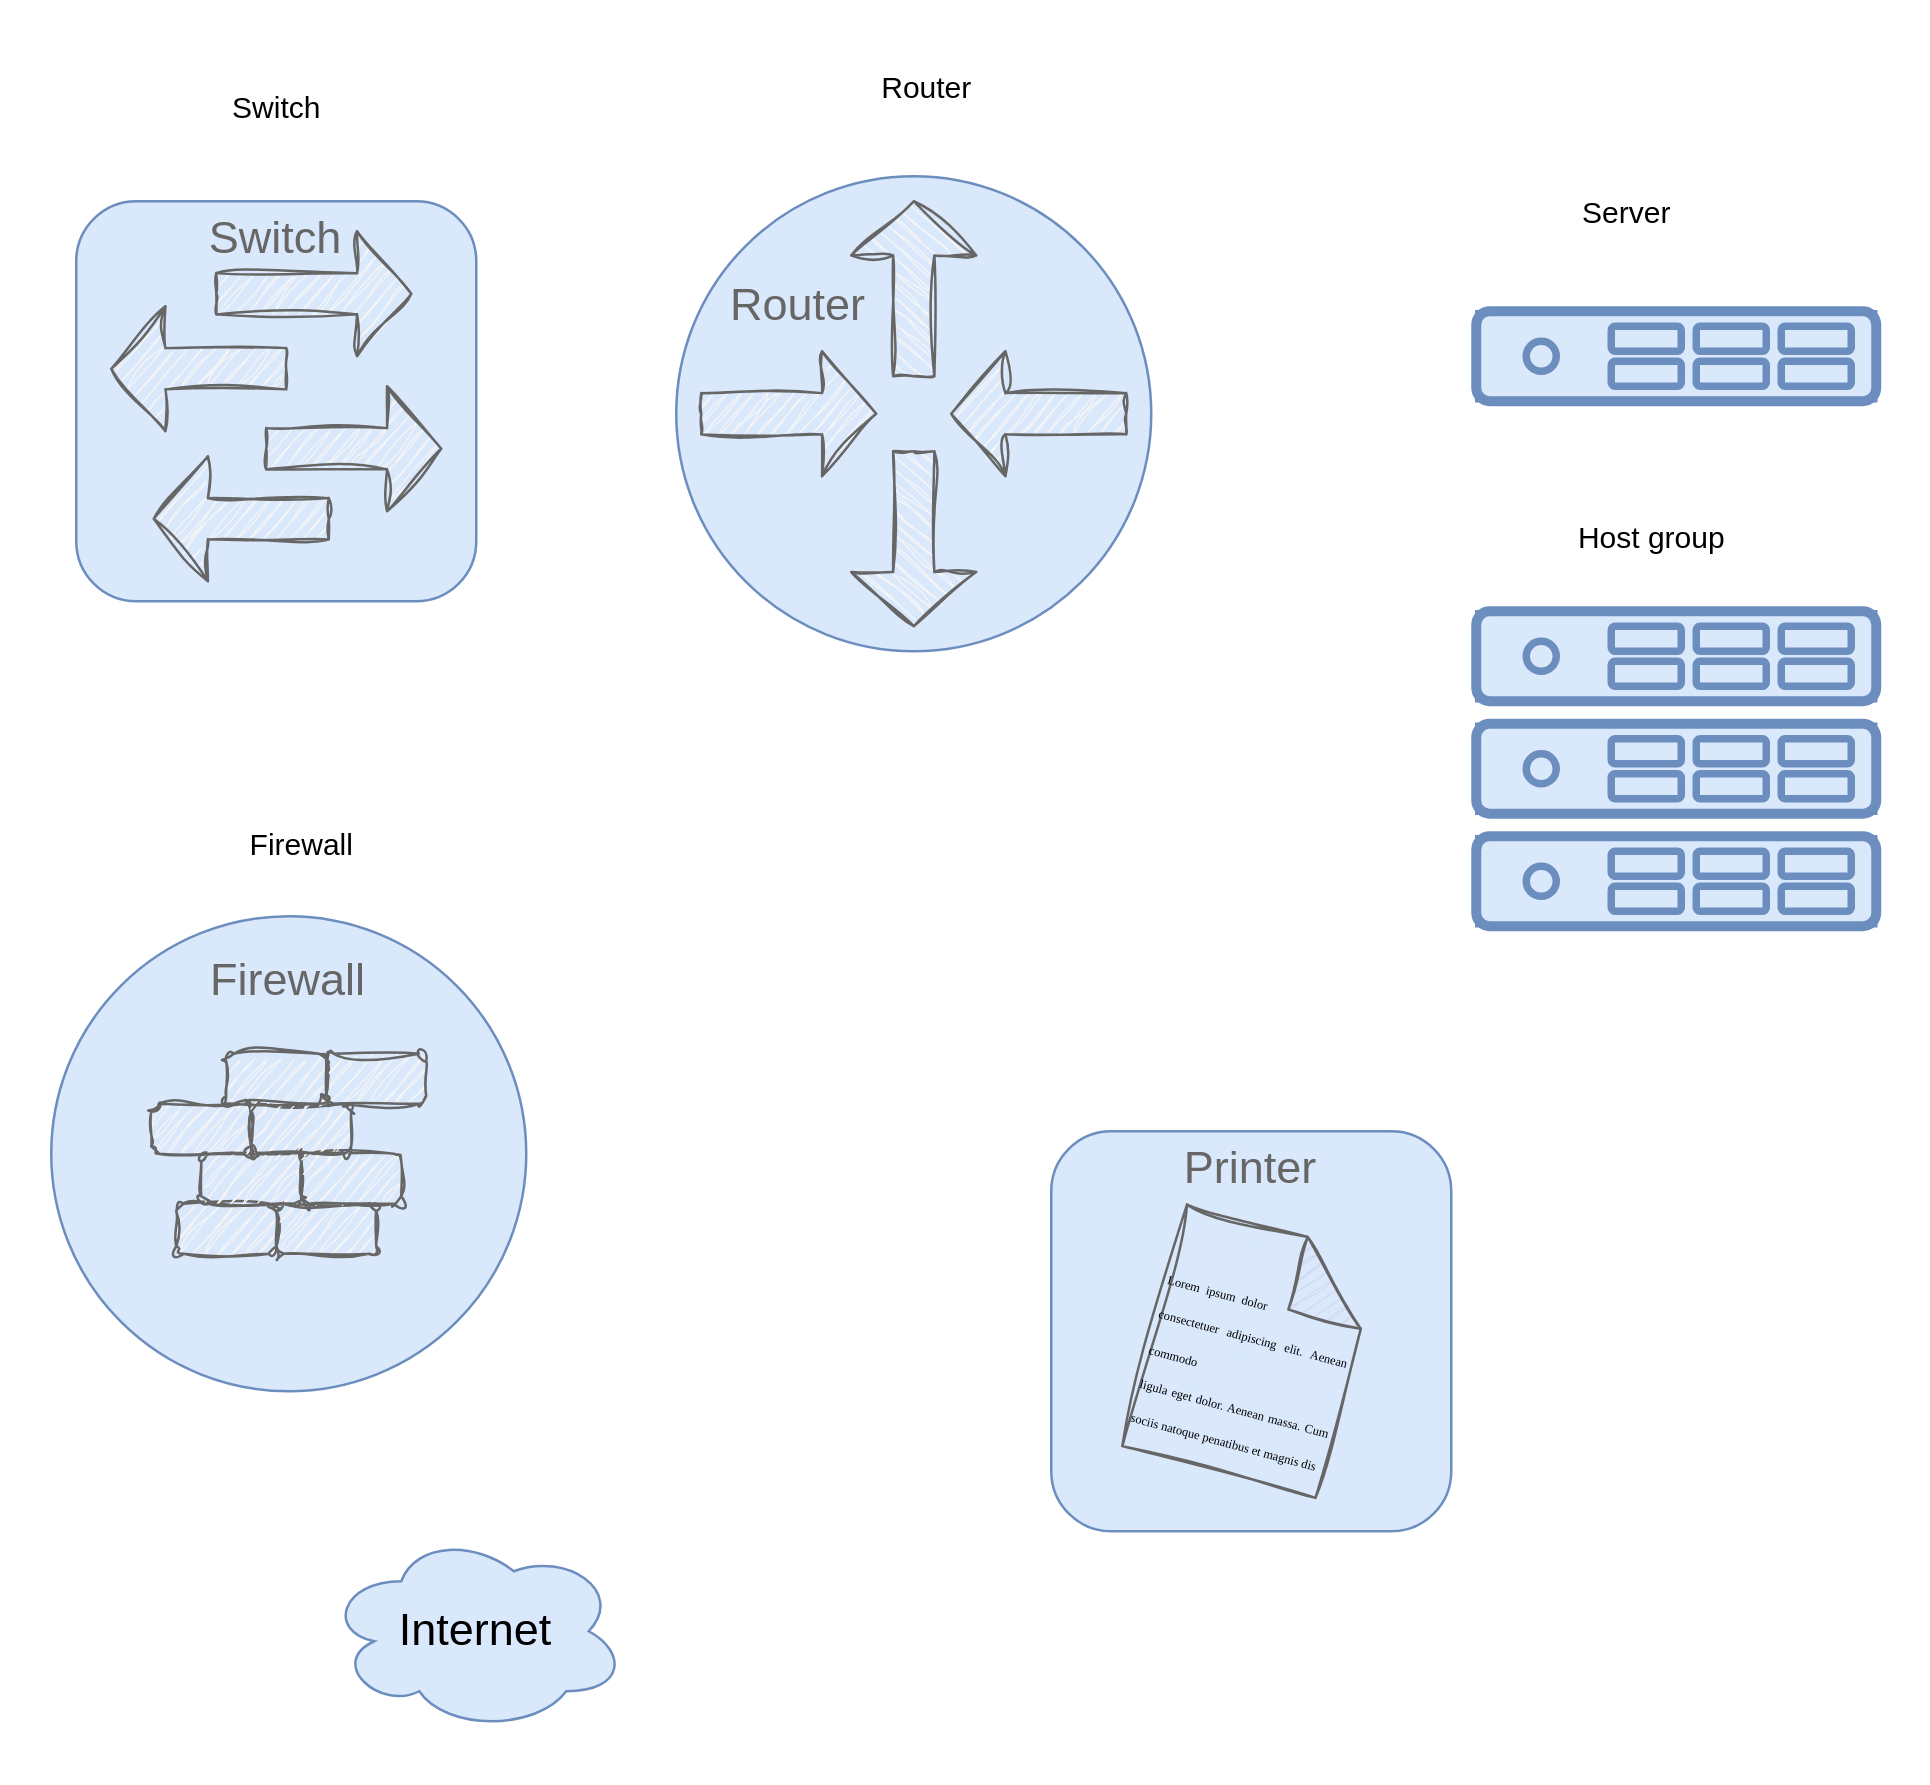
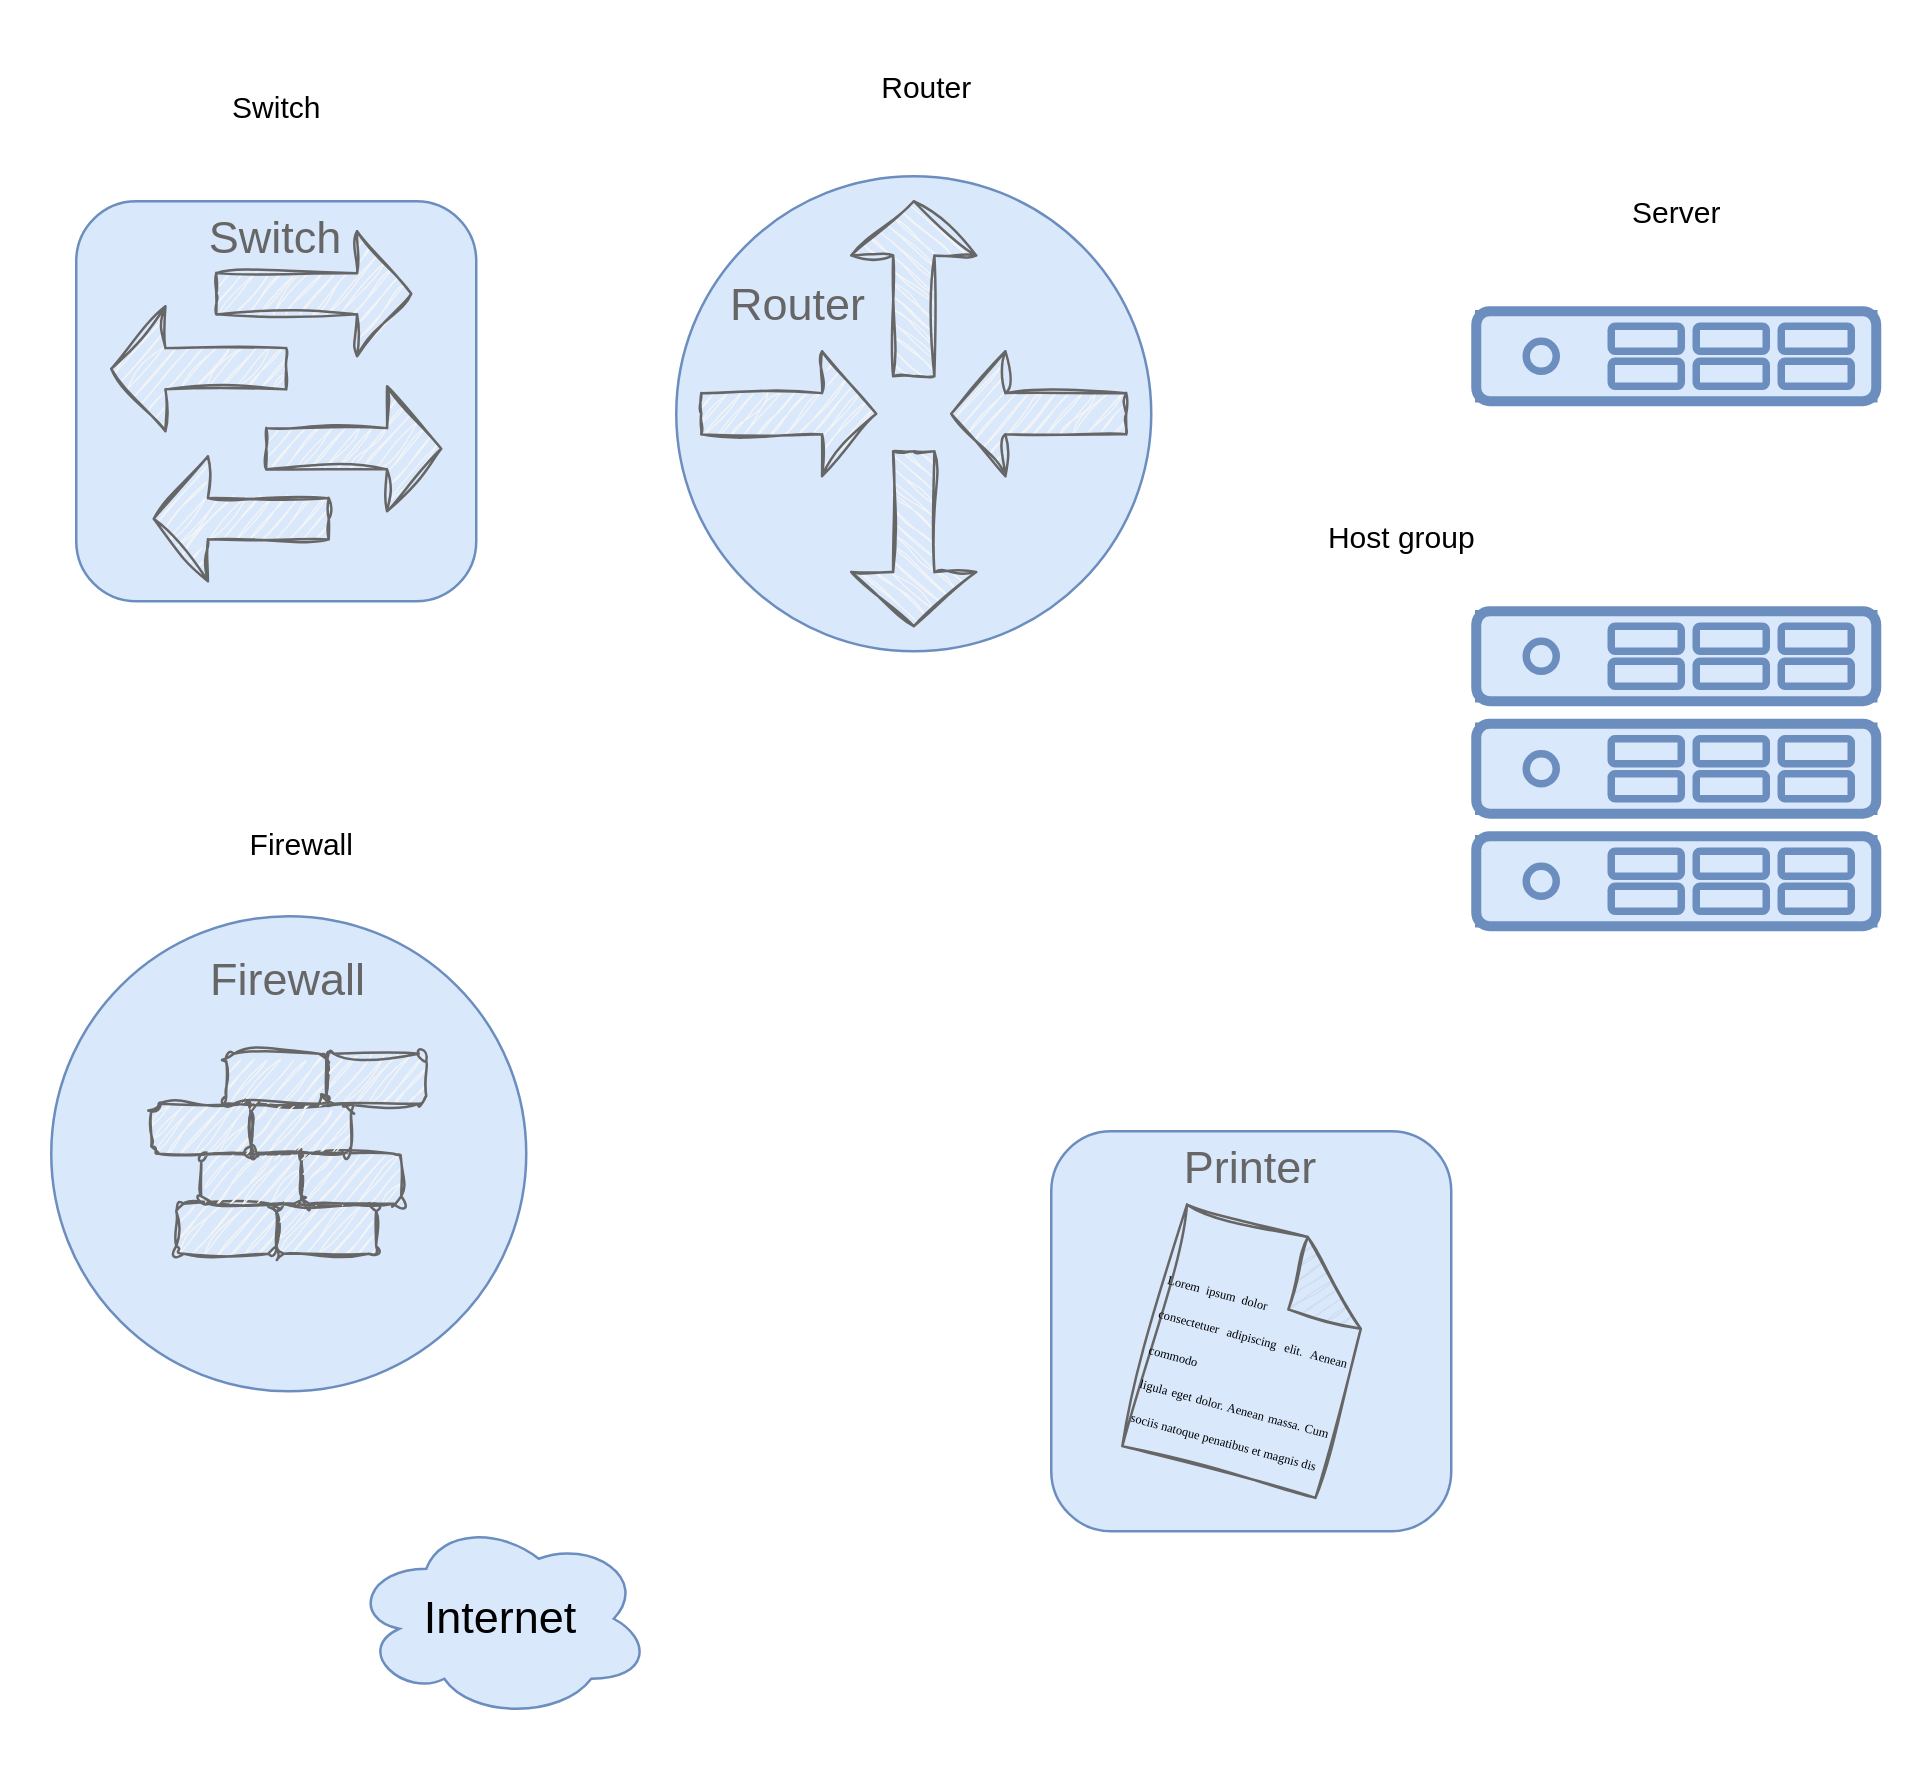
node "Server": moved (1626, 214) -> (1676, 214)
node "Host group": moved (1651, 539) -> (1401, 539)
node "Internet": moved (476, 1631) -> (501, 1619)
